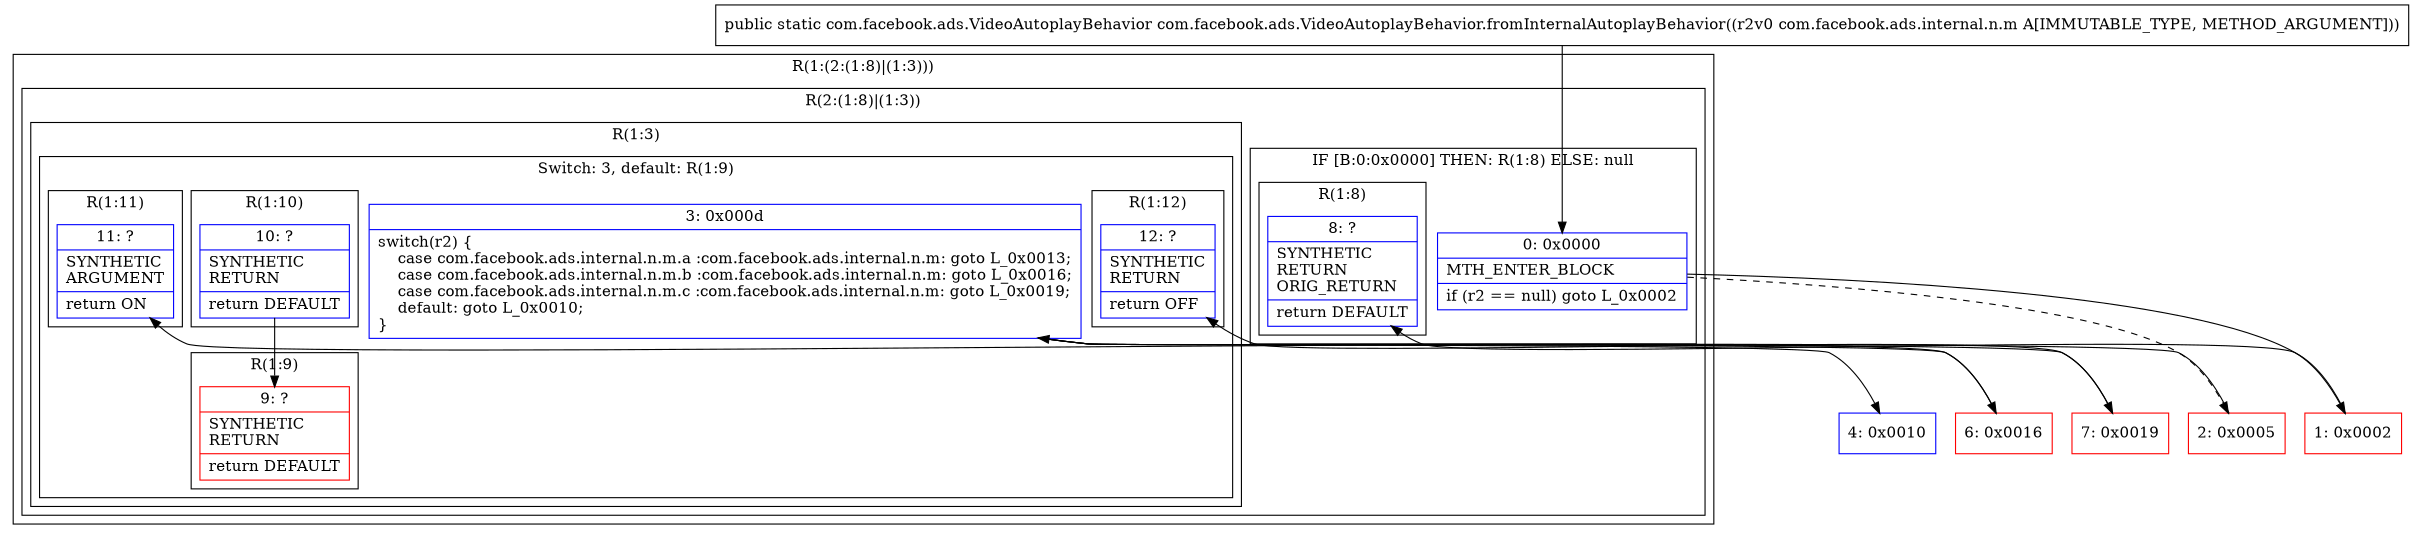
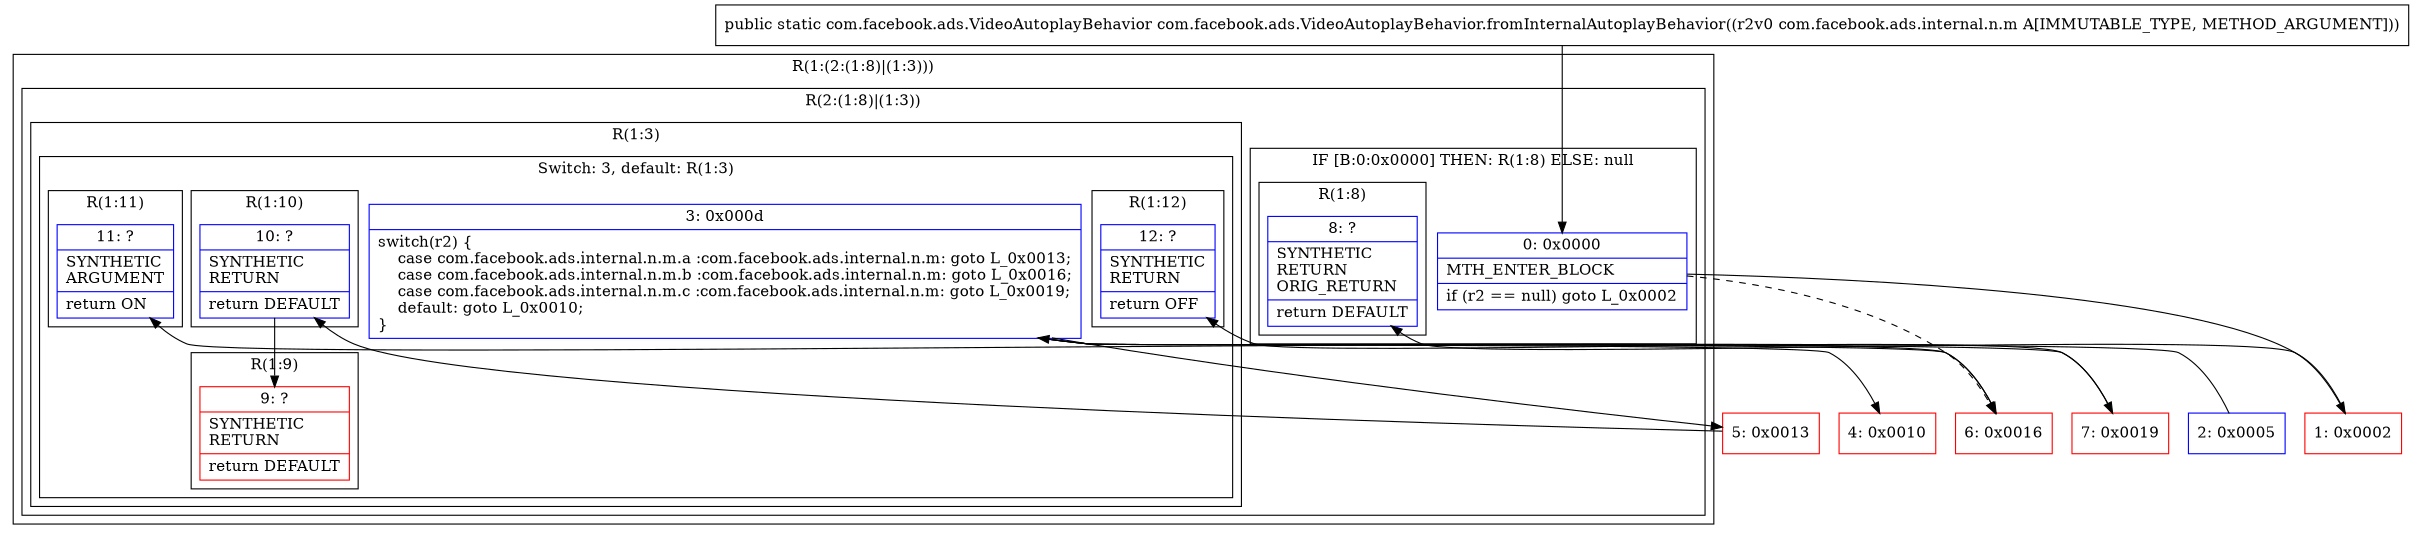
cluster "Switch: 3, default: R(1:9)": label "Switch: 3, default: R(1:9)" -> "Switch: 3, default: R(1:3)"
edge "0: 0x0000" -> "2: 0x0005": now "0: 0x0000" -> "6: 0x0016"
node "5: 0x0013": added
node "4: 0x0010": color blue -> red
node "2: 0x0005": color red -> blue
